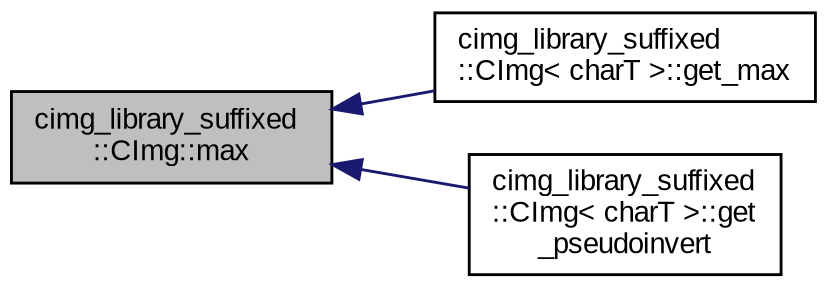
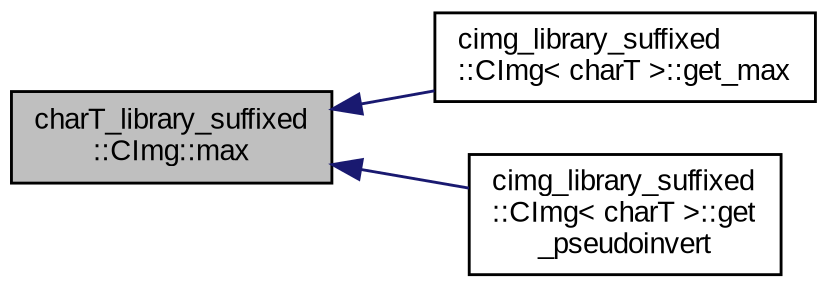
node "cimg_library_suffixed ::CImg::max": label "cimg_library_suffixed ::CImg::max" -> "charT_library_suffixed ::CImg::max"
